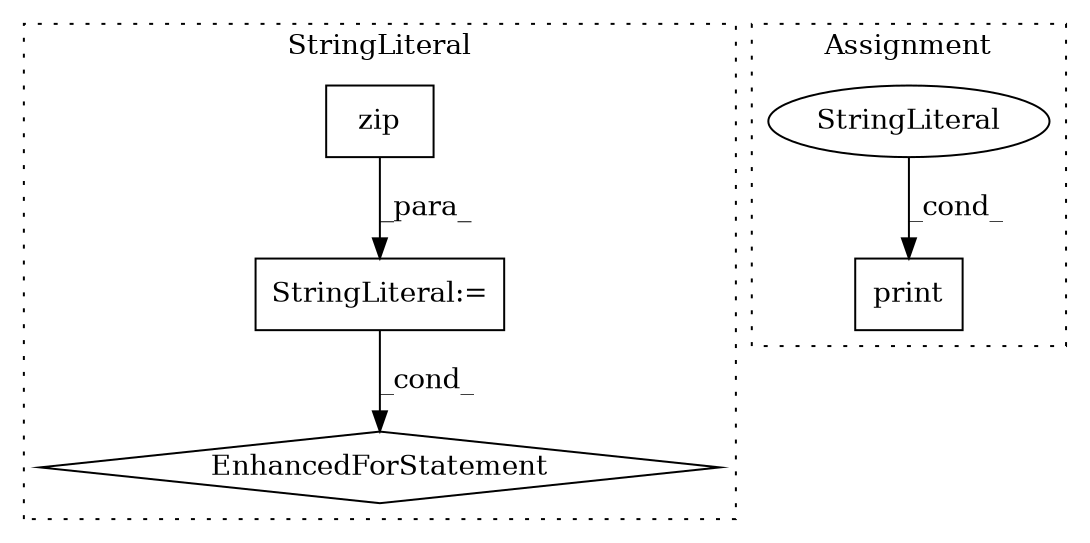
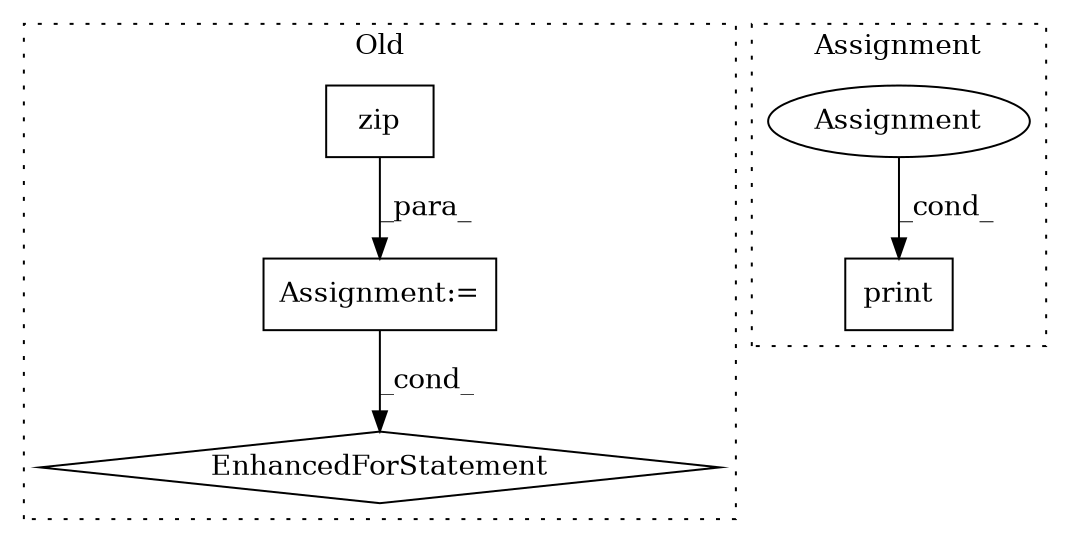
cluster "StringLiteral": label "StringLiteral" -> "Old"
node "StringLiteral": label "StringLiteral" -> "Assignment"
node "StringLiteral:=": label "StringLiteral:=" -> "Assignment:="
